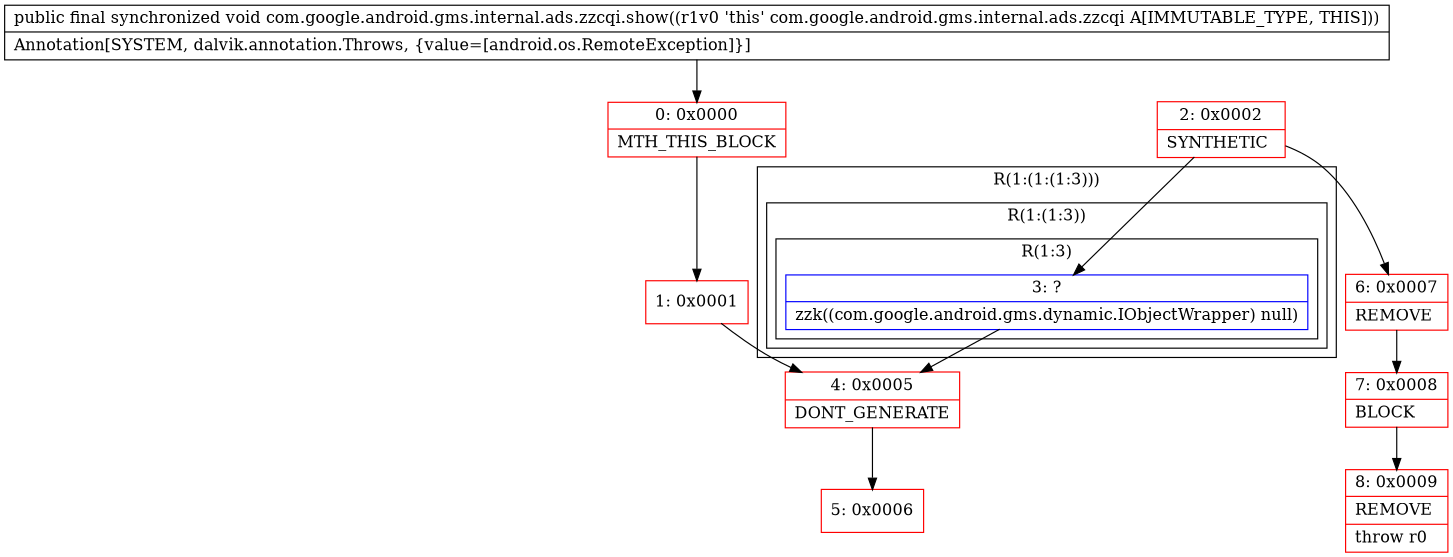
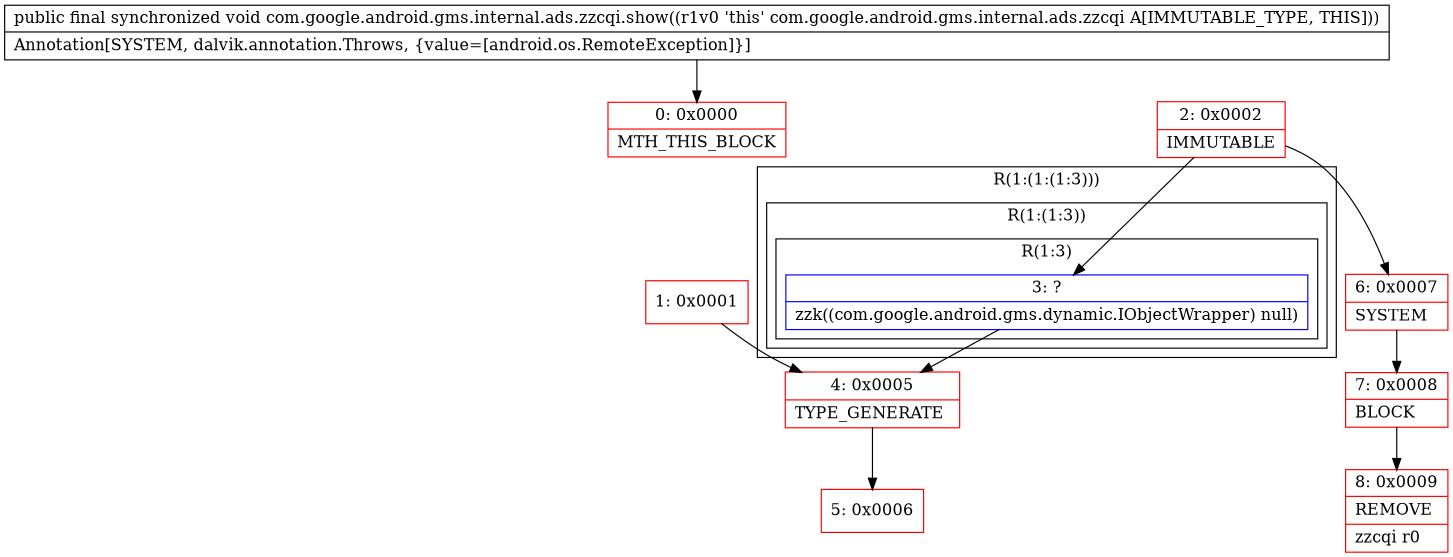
node "2: 0x0002": text "SYNTHETIC" -> "IMMUTABLE"
edge "0: 0x0000" -> "1: 0x0001": removed
node "6: 0x0007": text "REMOVE" -> "SYSTEM"
node "4: 0x0005": text "DONT_GENERATE" -> "TYPE_GENERATE"
node "8: 0x0009": text "throw r0" -> "zzcqi r0"
